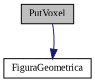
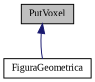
edge "PutVoxel" -> "FiguraGeometrica": reversed
